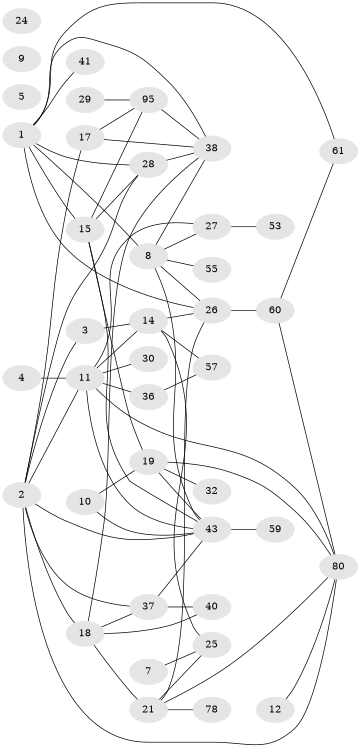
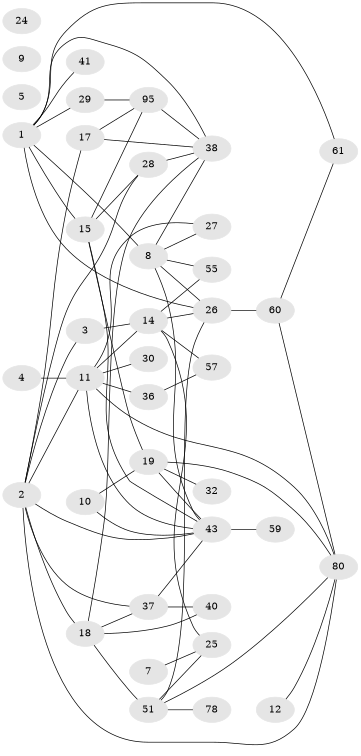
edge "1" -- "28": now "1" -- "29"
node "53": removed
edge "55" -- "14": added
node "21": label "21" -> "51"
